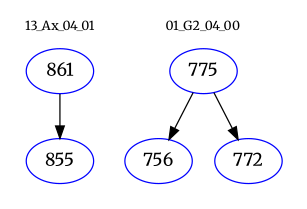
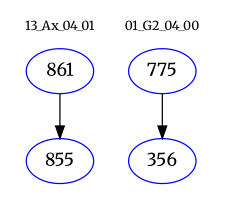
node "756": label "756" -> "356"
node "772": removed
